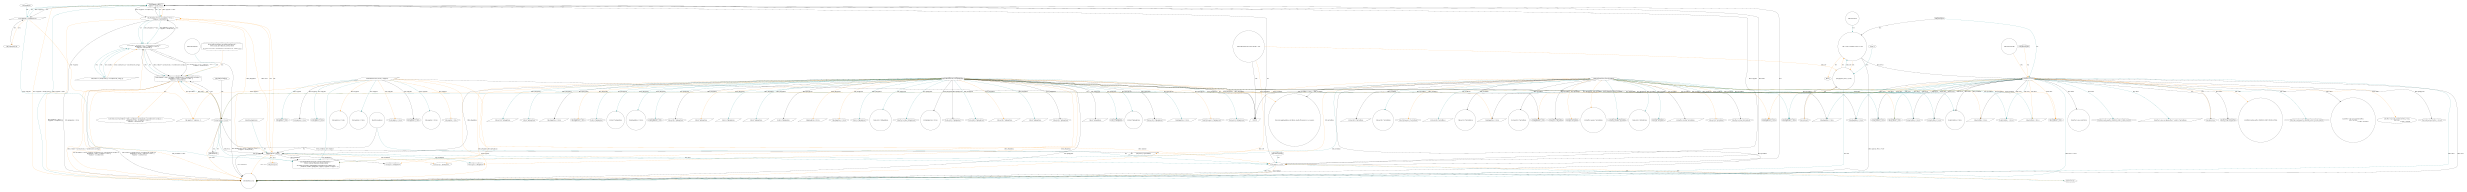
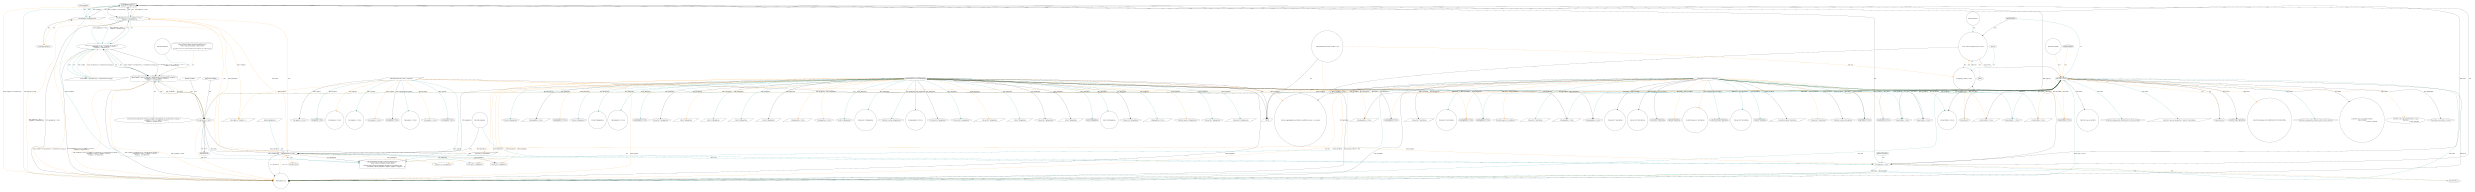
node "(Identifier,cmdSize)": added
